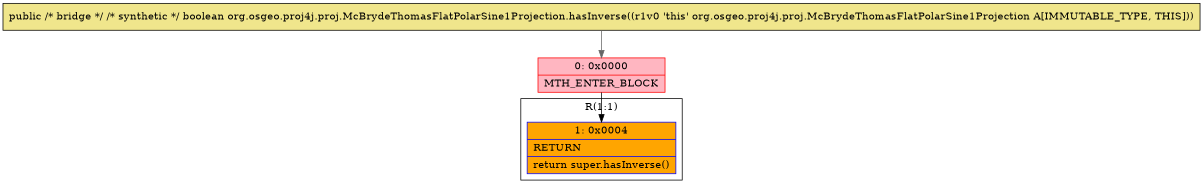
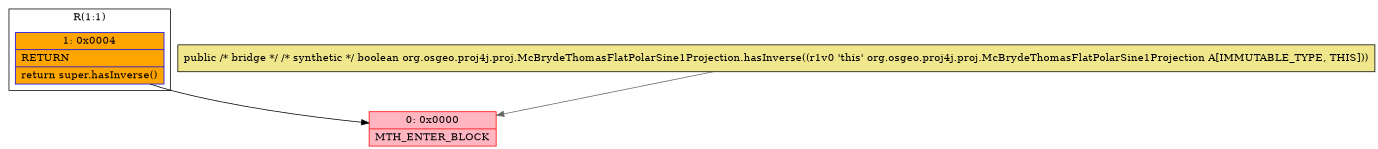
edge "0: 0x0000" -> "1: 0x0004": reversed
